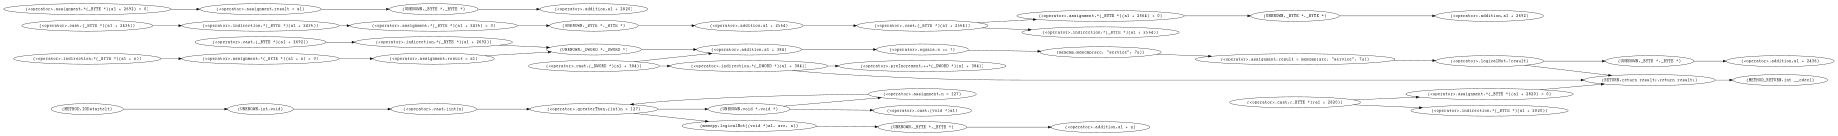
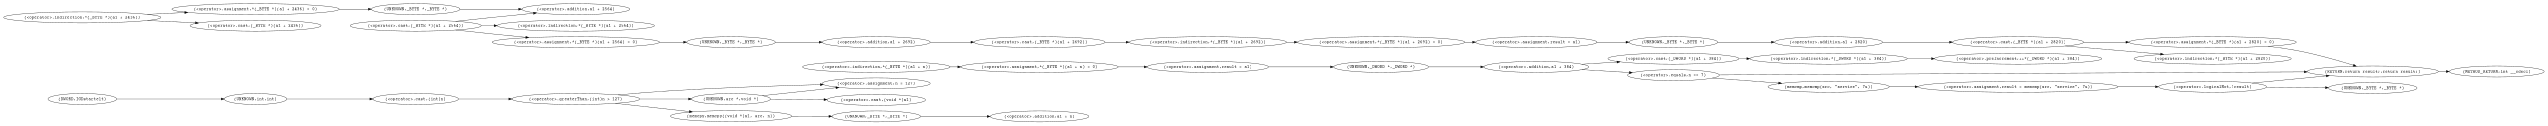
edge "(<operator>.cast,(_BYTE *)(a1 + 2436))" -> "(<operator>.indirection,*(_BYTE *)(a1 + 2436))": reversed
edge "(<operator>.addition,a1 + 2564)" -> "(<operator>.cast,(_BYTE *)(a1 + 2564))": reversed
edge "(<operator>.addition,a1 + 2692)" -> "(<operator>.cast,(_BYTE *)(a1 + 2692))": added
edge "(<operator>.addition,a1 + 2820)" -> "(<operator>.cast,(_BYTE *)(a1 + 2820))": added
edge "(<operator>.indirection,*(_BYTE *)(a1 + 2692))" -> "(UNKNOWN,_DWORD *,_DWORD *)": now "(<operator>.indirection,*(_BYTE *)(a1 + 2692))" -> "(<operator>.assignment,*(_BYTE *)(a1 + 2692) = 0)"
edge "(<operator>.cast,(_DWORD *)(a1 + 384))" -> "(<operator>.addition,a1 + 384)": reversed
node "(<operator>.addition,a1 + 2436)": removed
edge "(<operator>.indirection,*(_DWORD *)(a1 + 384))" -> "(RETURN,return result;,return result;)": now "(<operator>.equals,n == 7)" -> "(RETURN,return result;,return result;)"
edge "(<operator>.assignment,n = 127)" -> "(<operator>.greaterThan,(int)n > 127)": reversed
node "(METHOD,IGDstartelt)": label "(METHOD,IGDstartelt)" -> "(DWORD,IGDstartelt)"
node "(UNKNOWN,int,void)": label "(UNKNOWN,int,void)" -> "(UNKNOWN,int,int)"
node "(UNKNOWN,void *,void *)": label "(UNKNOWN,void *,void *)" -> "(UNKNOWN,src *,void *)"
node "(memcpy,logicalNot((void *)a1, src, n))": label "(memcpy,logicalNot((void *)a1, src, n))" -> "(memcpy,memcpy((void *)a1, src, n))"
